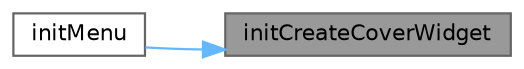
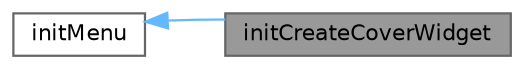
edge "initMenu" -> "initCreateCoverWidget": reversed
